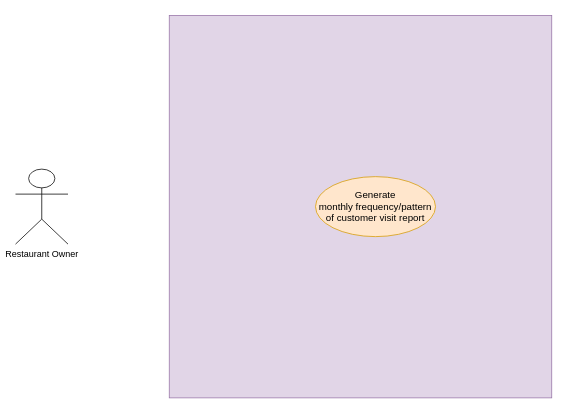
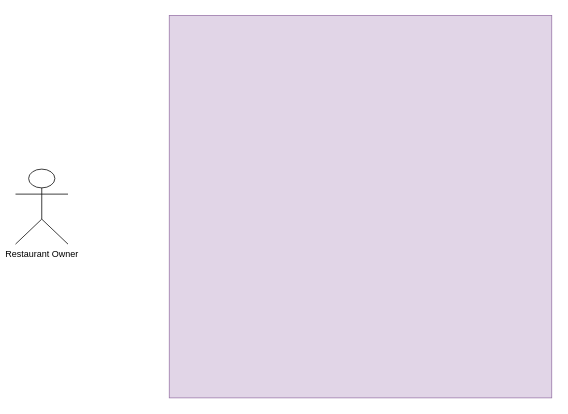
node "Generate monthly frequency/pattern of customer visit report": removed
